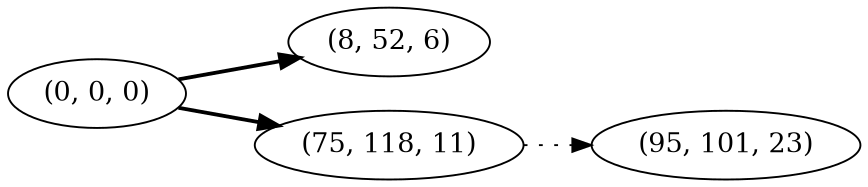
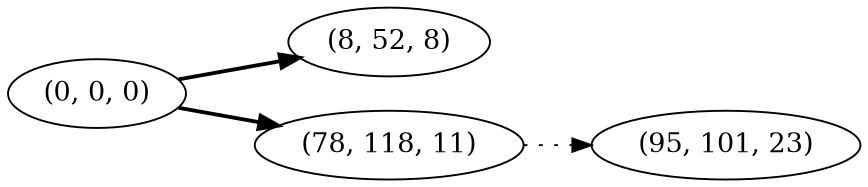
node "(8, 52, 6)": label "(8, 52, 6)" -> "(8, 52, 8)"
node "(75, 118, 11)": label "(75, 118, 11)" -> "(78, 118, 11)"
